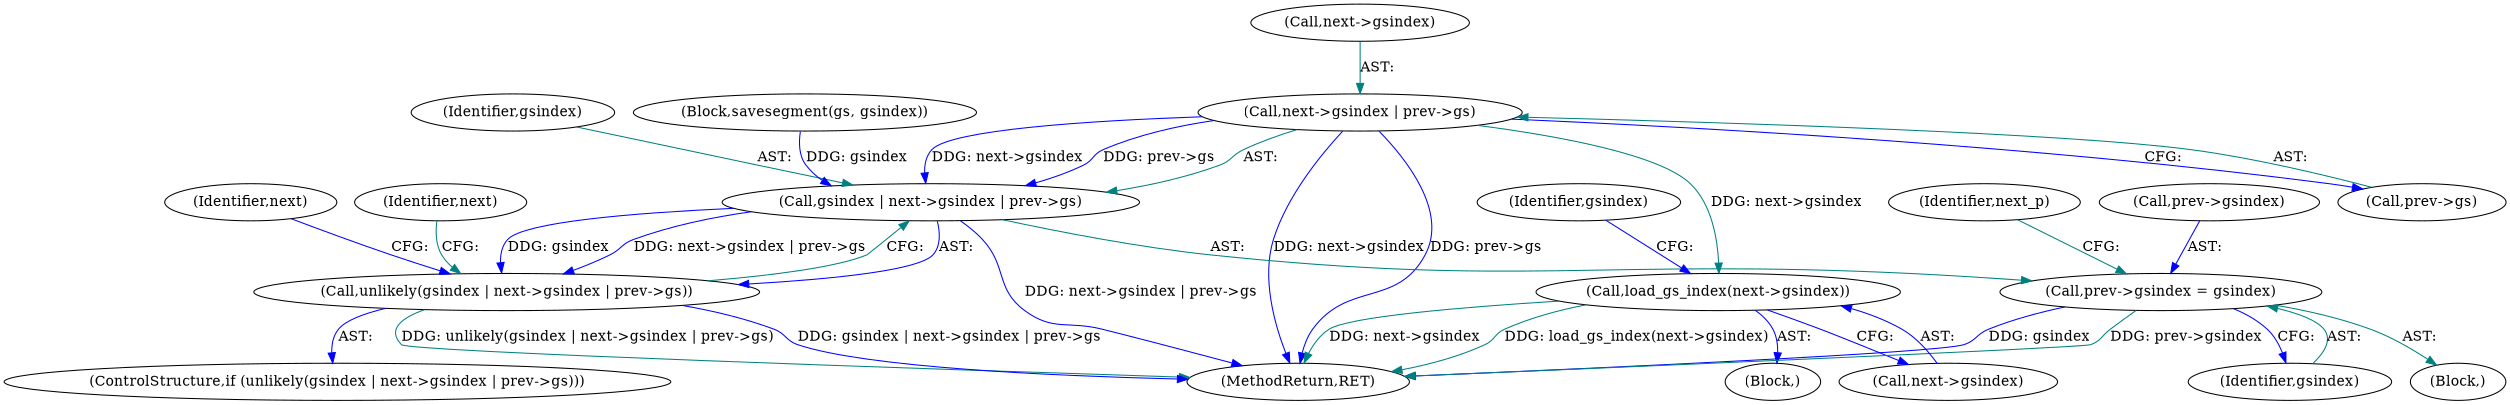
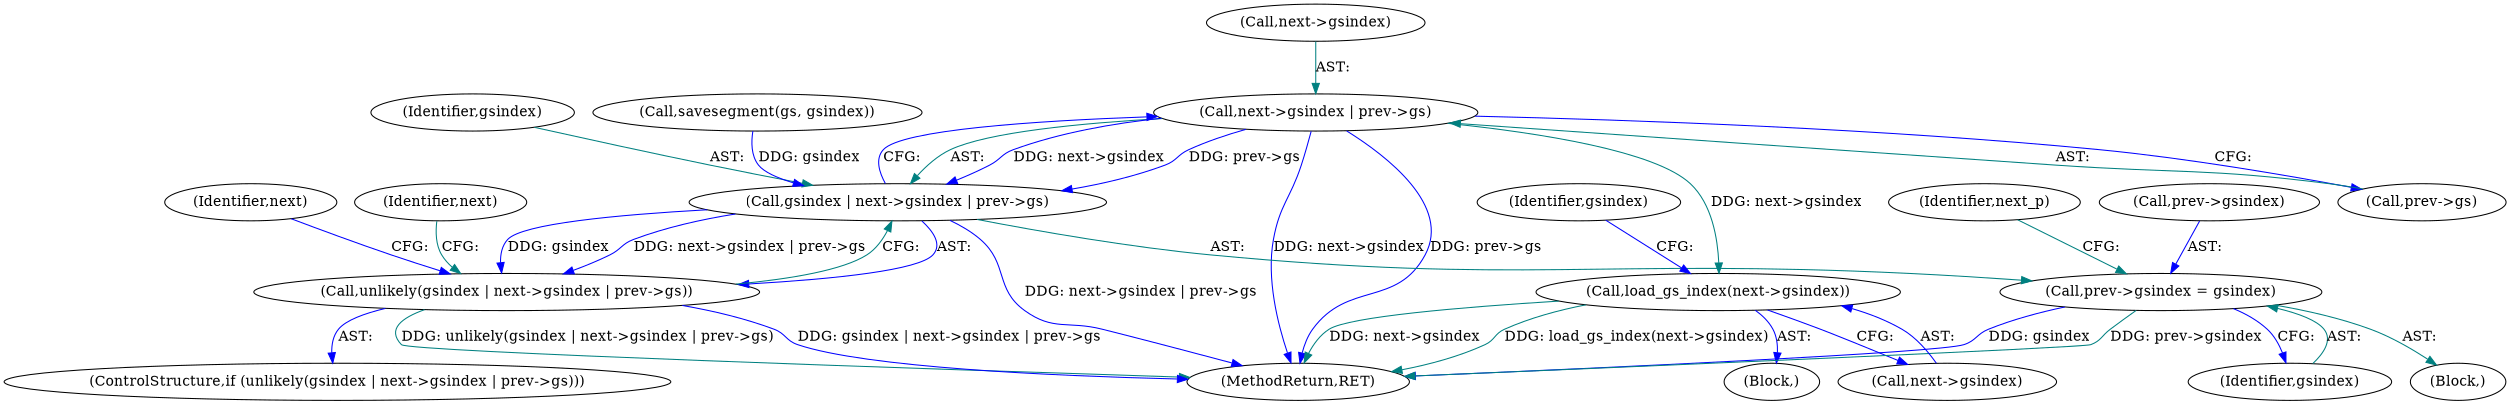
node "(Block,savesegment(gs, gsindex))": label "(Block,savesegment(gs, gsindex))" -> "(Call,savesegment(gs, gsindex))"
edge "(Call,gsindex | next->gsindex | prev->gs)" -> "(Call,next->gsindex | prev->gs)": added, label "CFG:"
